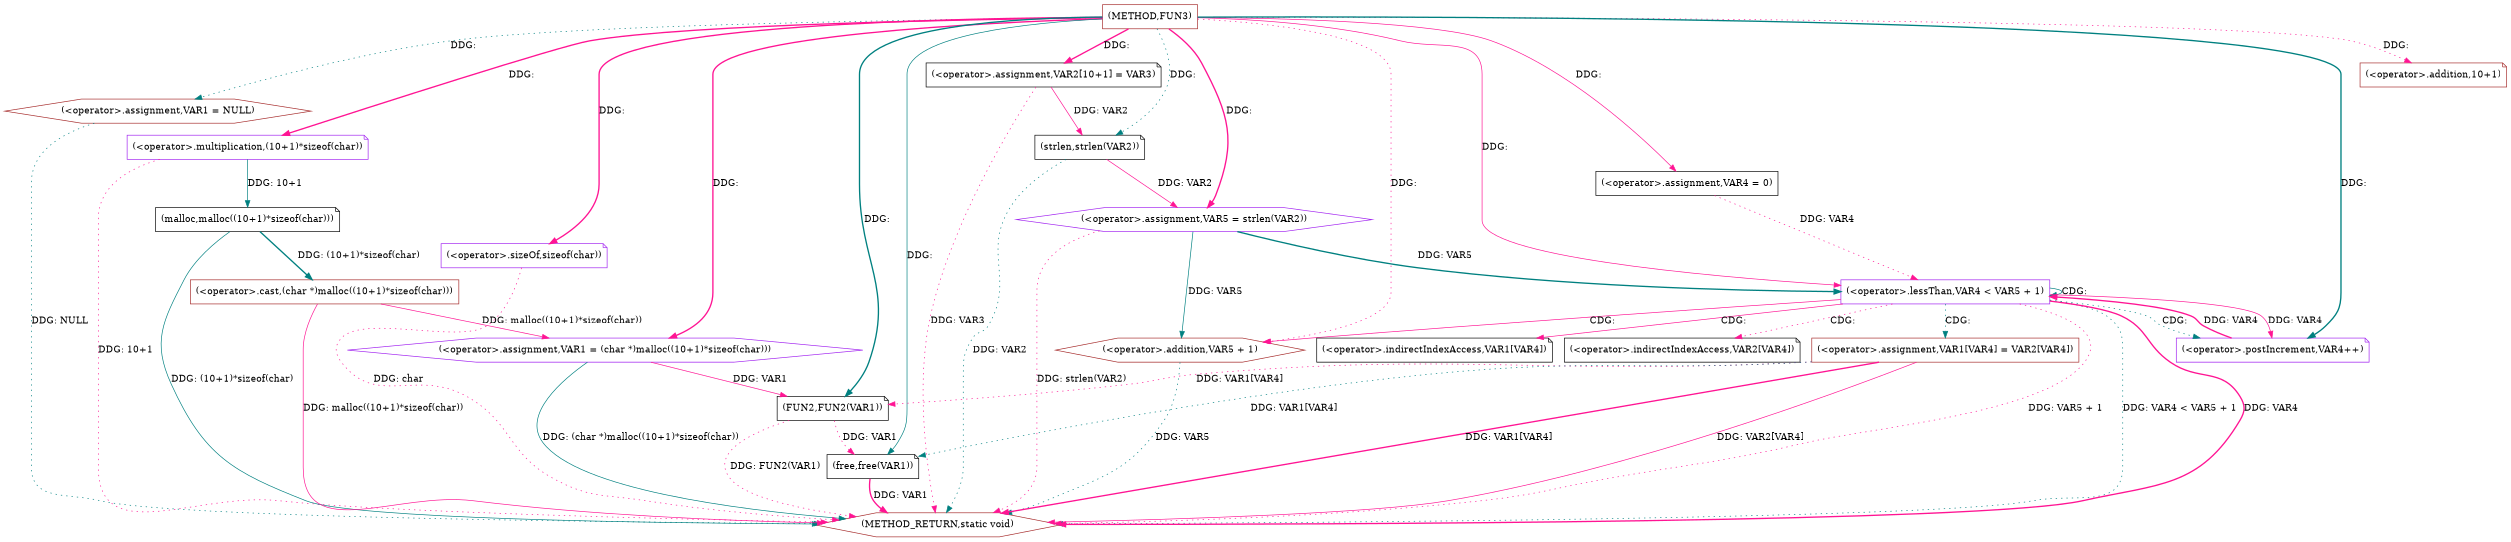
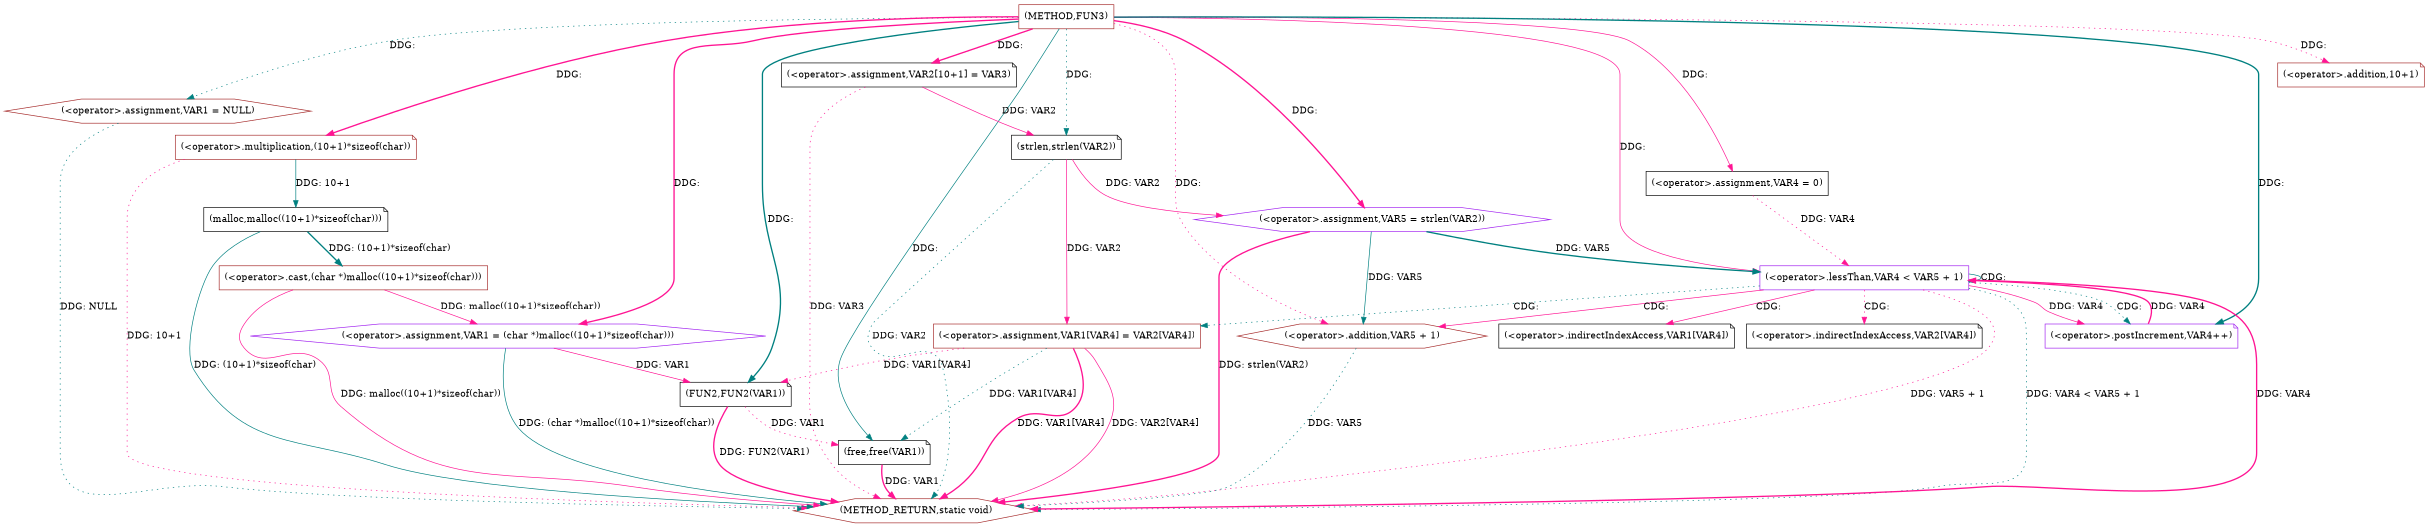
node "(<operator>.multiplication,(10+1)*sizeof(char))": color purple -> brown
edge "(strlen,strlen(VAR2))" -> "(<operator>.assignment,VAR1[VAR4] = VAR2[VAR4])": added, label "DDG: VAR2"
node "(<operator>.sizeOf,sizeof(char))": removed
edge "(<operator>.assignment,VAR5 = strlen(VAR2))" -> "(METHOD_RETURN,static void)": style dotted -> bold
edge "(FUN2,FUN2(VAR1))" -> "(METHOD_RETURN,static void)": style dotted -> bold
